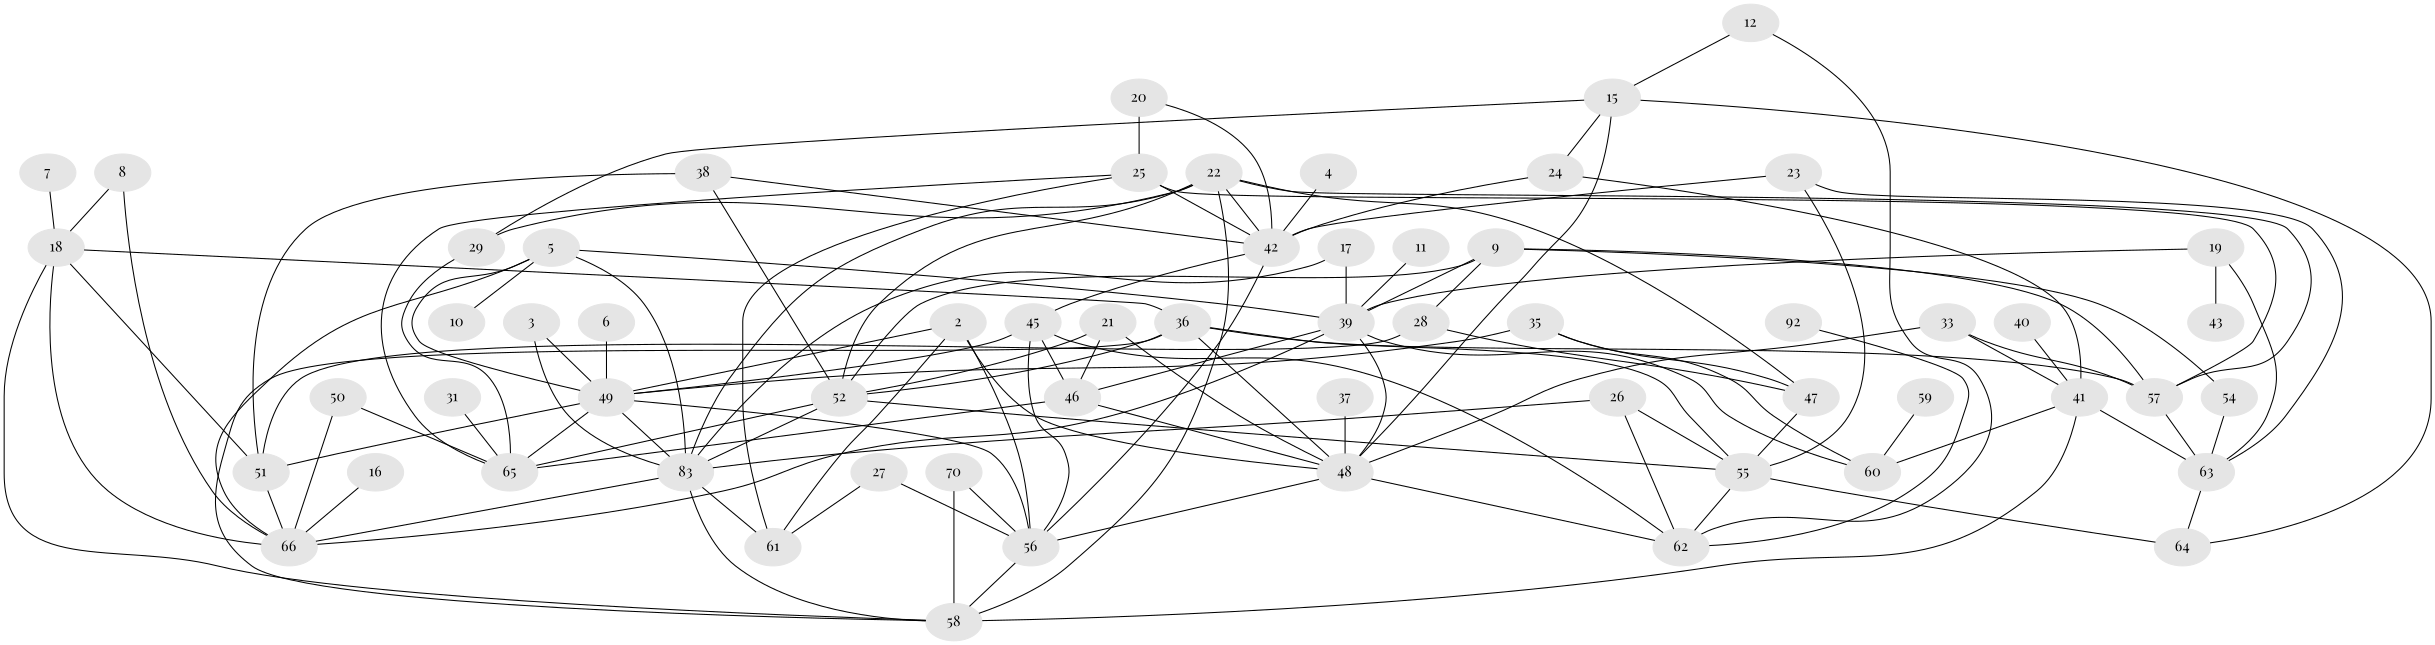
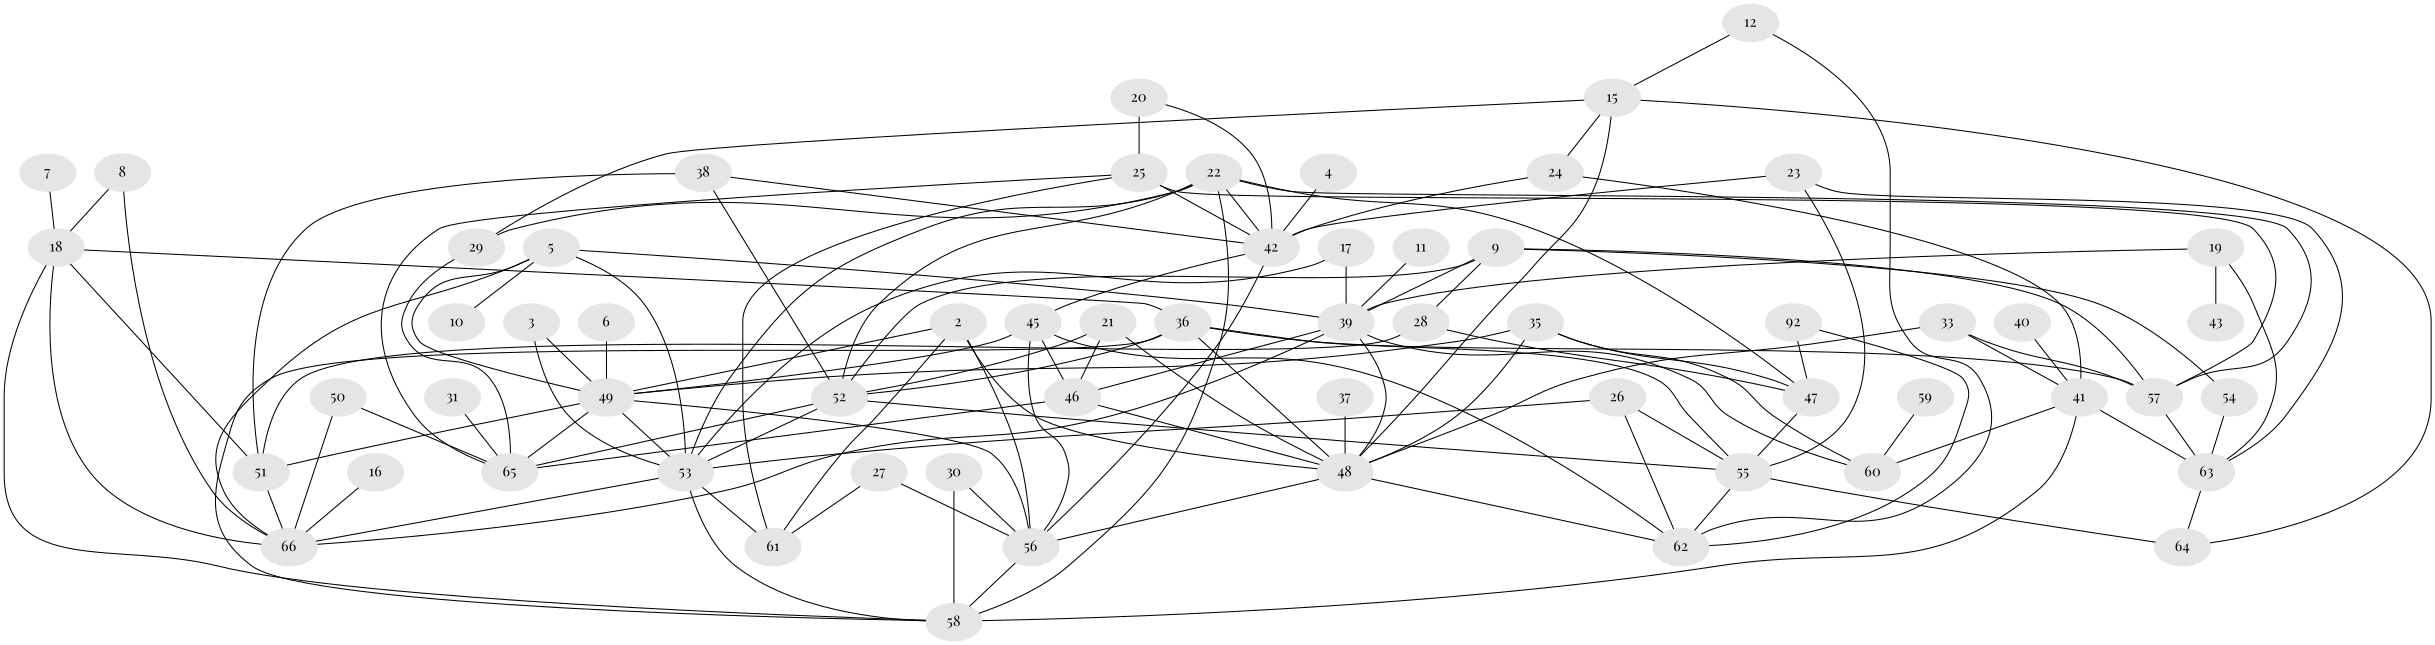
edge "92" -- "47": added
edge "35" -- "48": added
node "83": label "83" -> "53"
node "70": label "70" -> "30"
